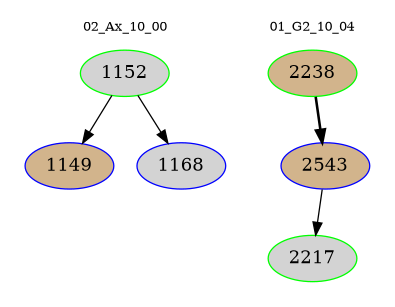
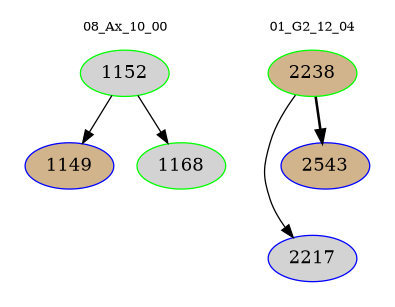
cluster "02_Ax_10_00": label "02_Ax_10_00" -> "08_Ax_10_00"
cluster "01_G2_10_04": label "01_G2_10_04" -> "01_G2_12_04"
node "1168": color blue -> green
edge "2543" -> "2217": now "2238" -> "2217"
node "2217": color green -> blue
